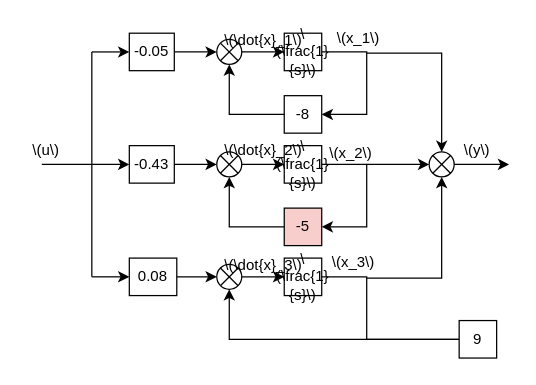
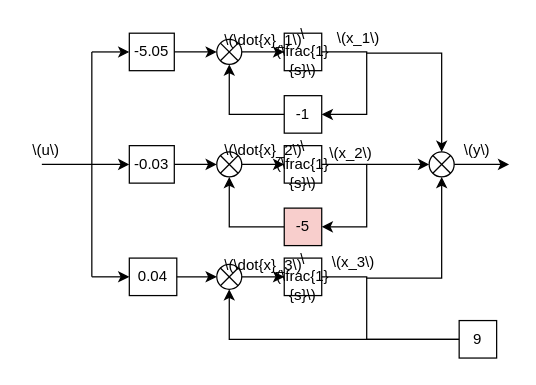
node "-0.05": label "-0.05" -> "-5.05"
node "-8": label "-8" -> "-1"
node "-0.43": label "-0.43" -> "-0.03"
node "0.08": label "0.08" -> "0.04"
